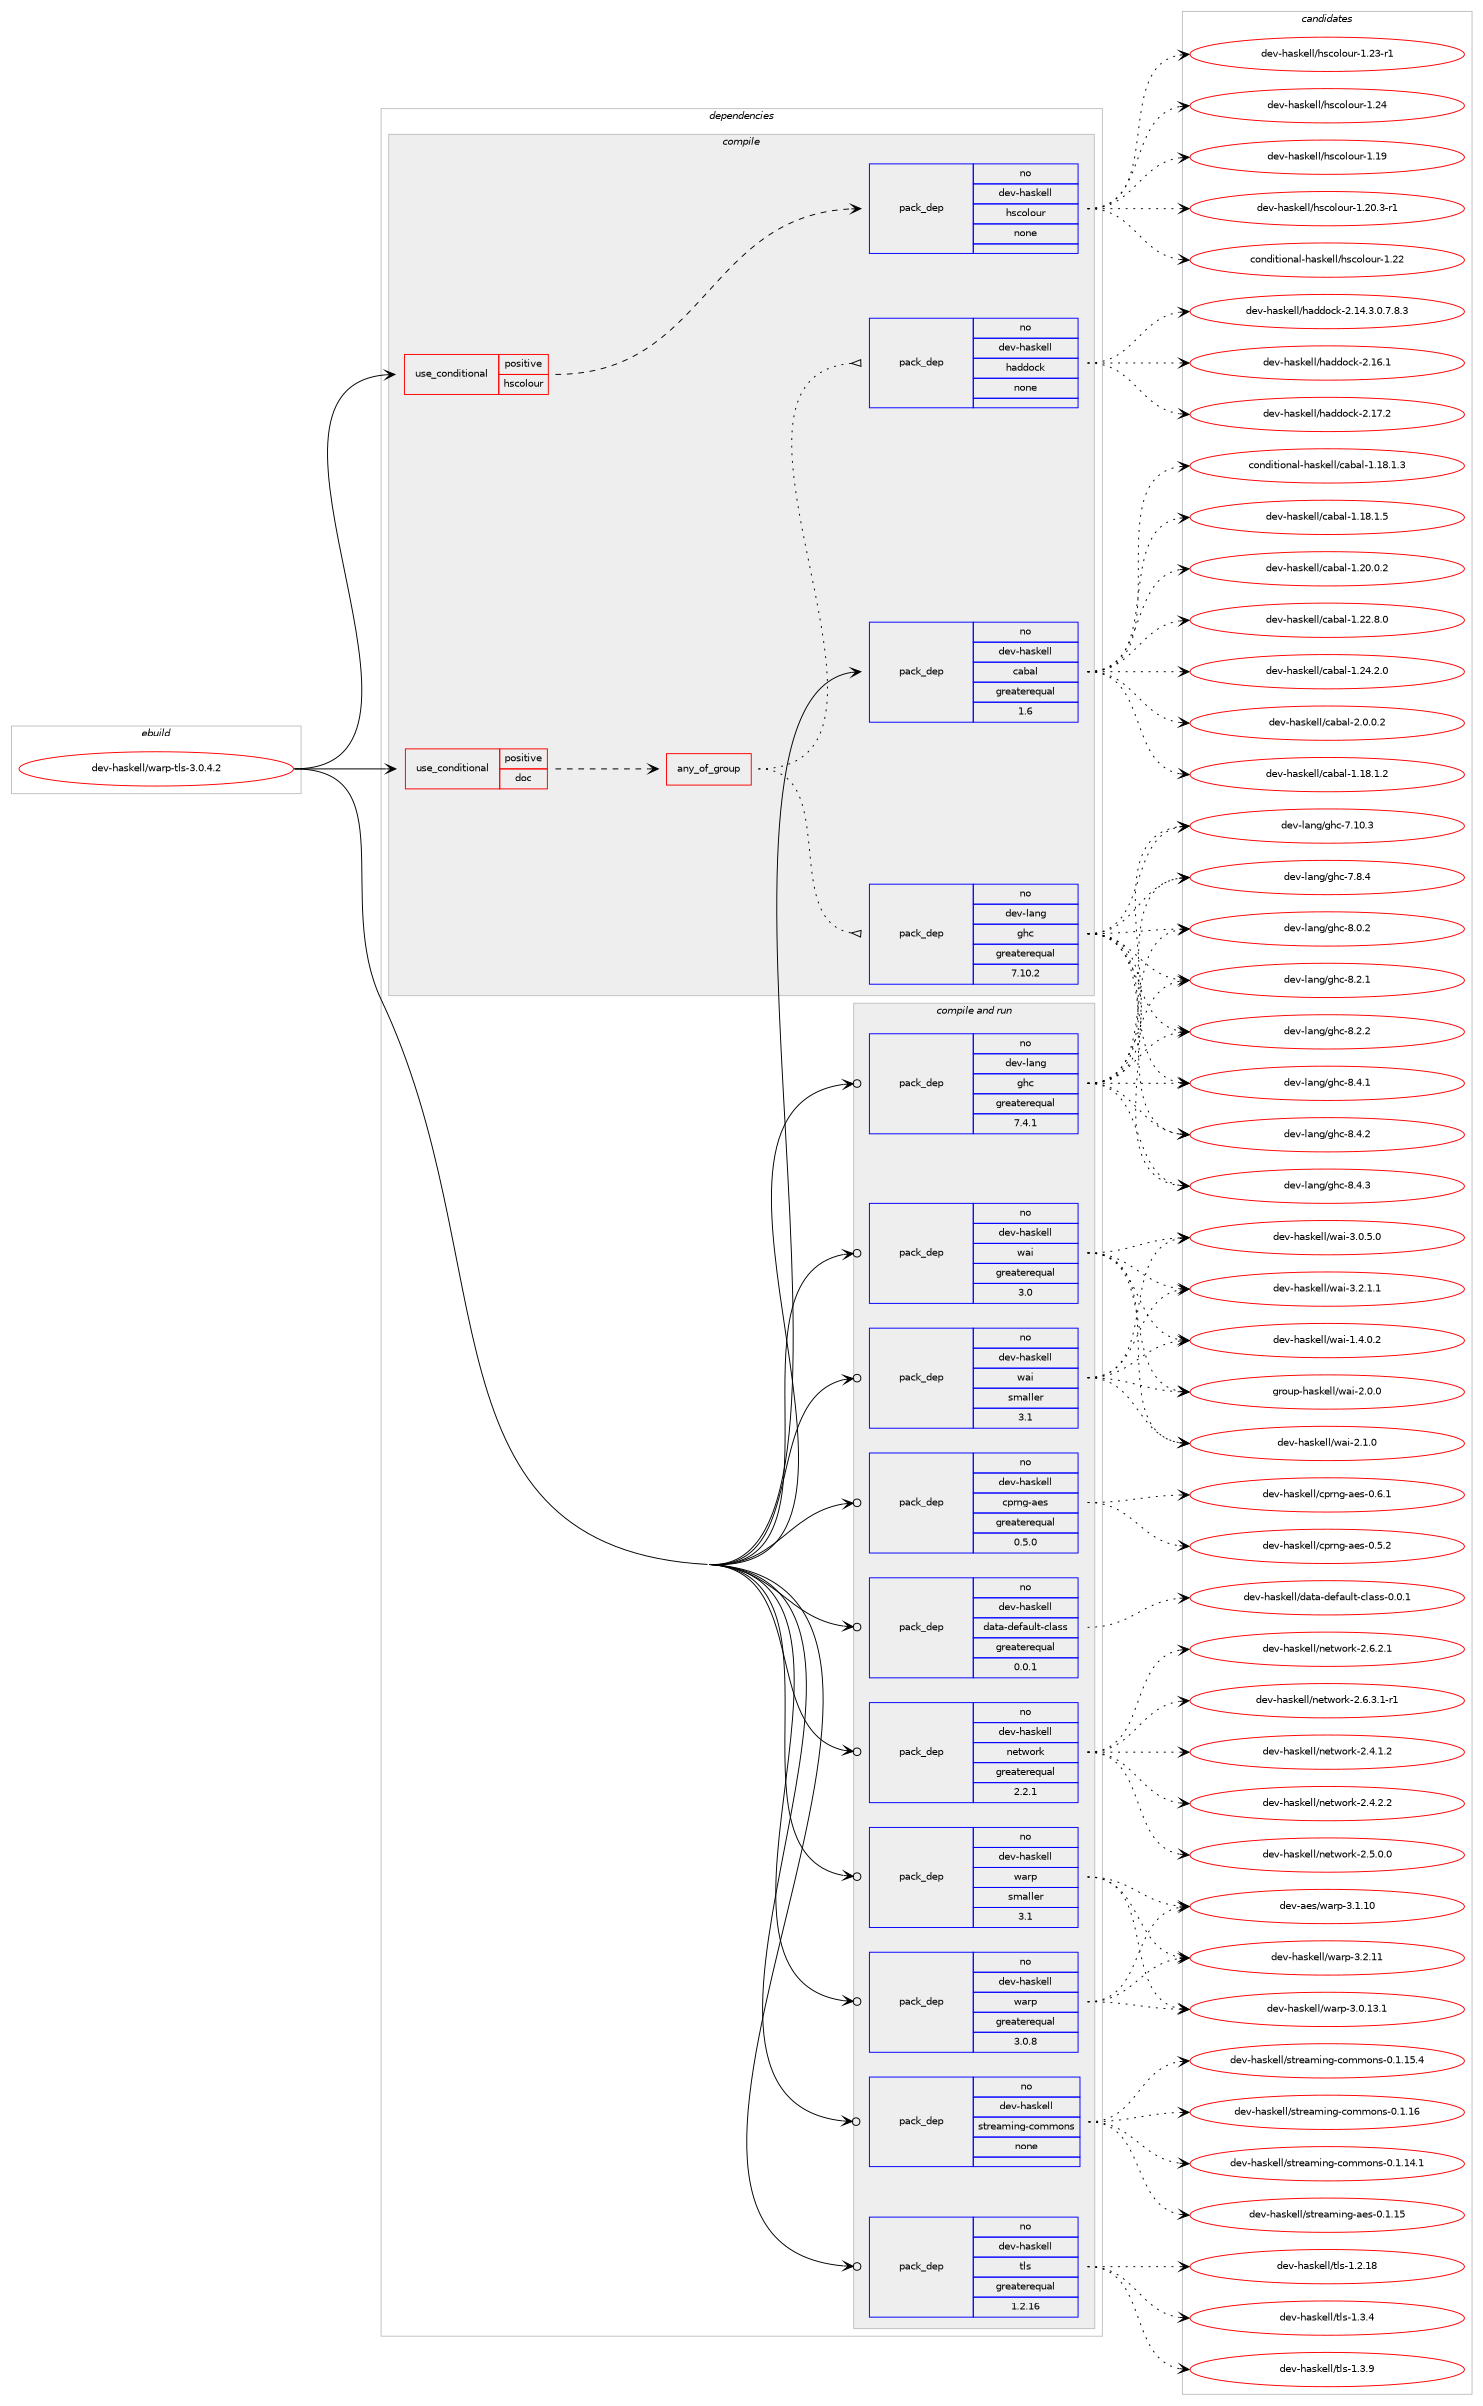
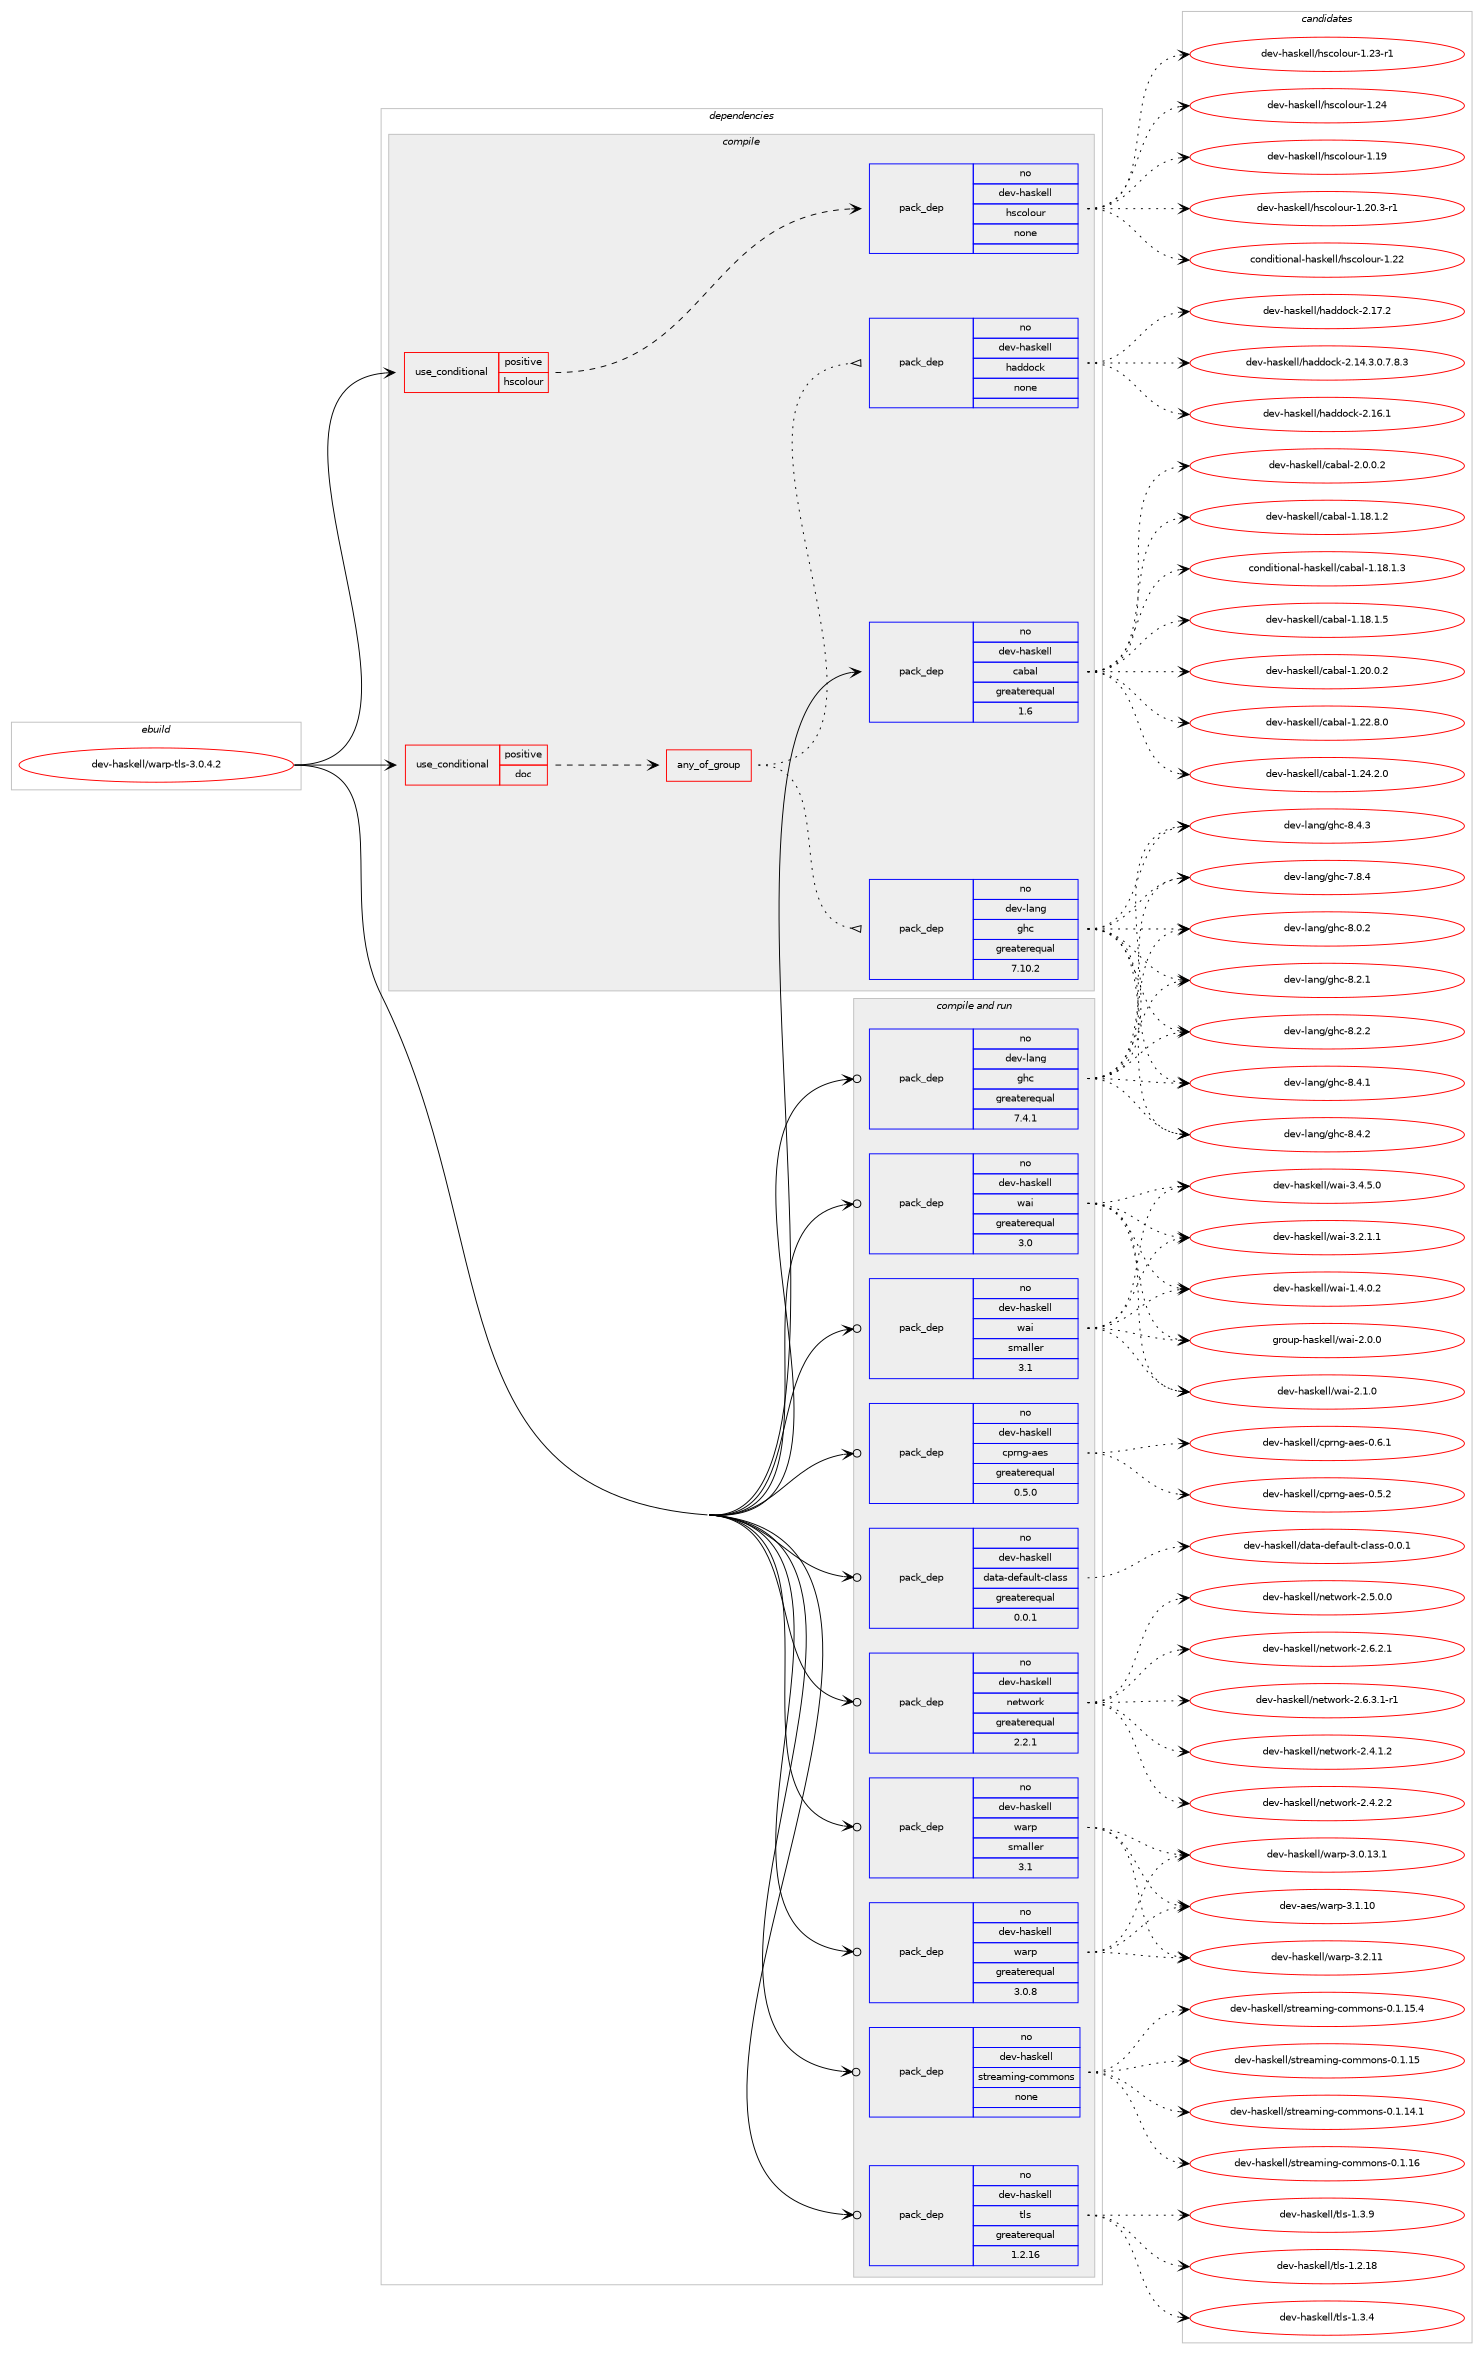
node "dev-lang/ghc-7.10.3": removed
node "dev-haskell/wai-3.0.5.0": label "dev-haskell/wai-3.0.5.0" -> "dev-haskell/wai-3.4.5.0"
node "dev-haskell/streaming-aes-0.1.15": label "dev-haskell/streaming-aes-0.1.15" -> "dev-haskell/streaming-commons-0.1.15"
